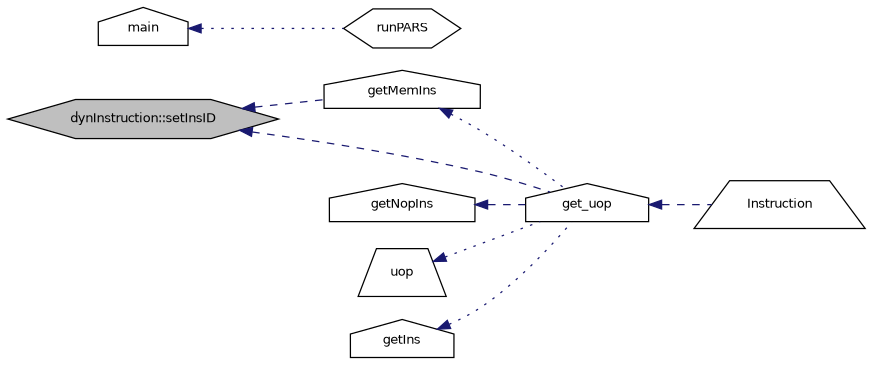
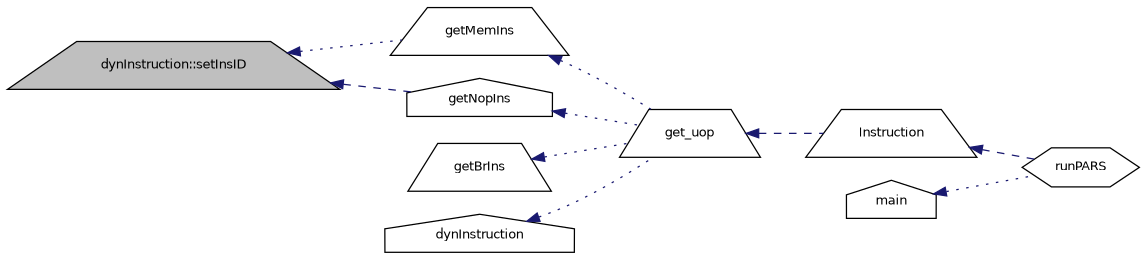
node "getMemIns": shape house -> trapezium
edge "getMemIns" -> "dynInstruction::setInsID": style dashed -> dotted
node "dynInstruction::setInsID": shape hexagon -> trapezium
edge "runPARS" -> "Instruction": added
edge "get_uop" -> "dynInstruction::setInsID": now "getNopIns" -> "dynInstruction::setInsID"
edge "get_uop" -> "getNopIns": style dashed -> dotted
node "get_uop": shape house -> trapezium
node "uop": label "uop" -> "getBrIns"
node "getIns": label "getIns" -> "dynInstruction"
